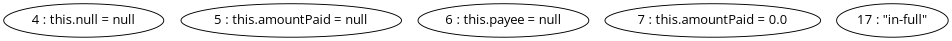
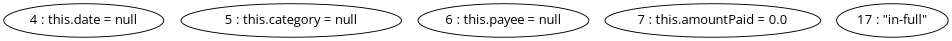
node "4 : this.null = null": label "4 : this.null = null" -> "4 : this.date = null"
node "5 : this.amountPaid = null": label "5 : this.amountPaid = null" -> "5 : this.category = null"
